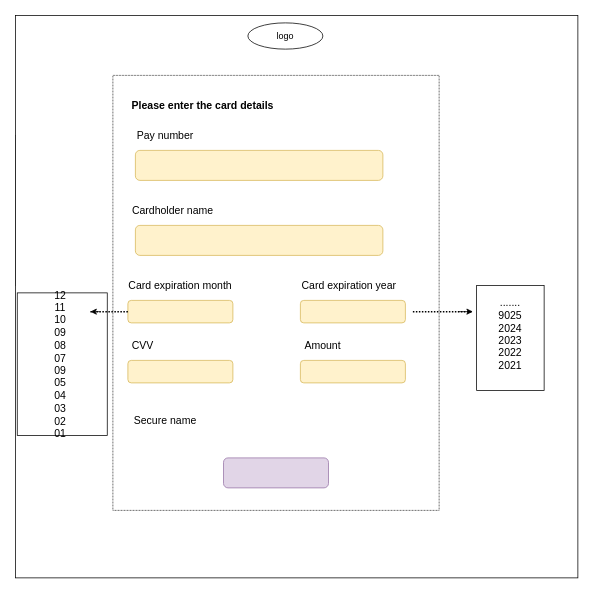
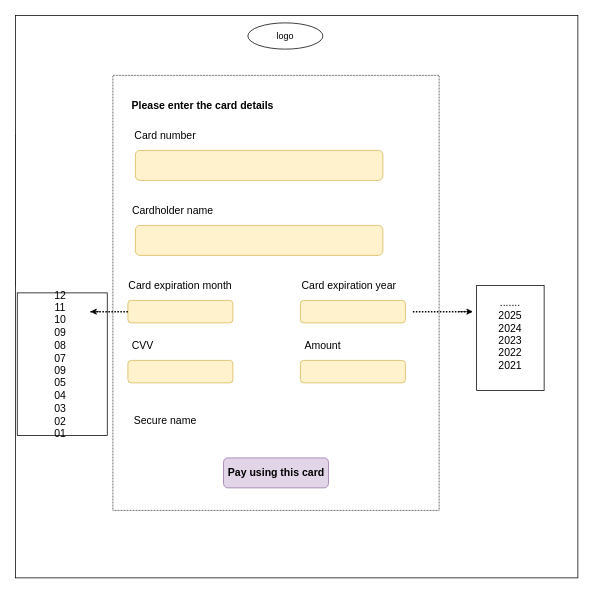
node "Pay number": label "Pay number" -> "Card number"
node "....... 9025 2024 2023 2022 2021": label "....... 9025 2024 2023 2022 2021" -> "....... 2025 2024 2023 2022 2021"
node "Pay using this card": added
